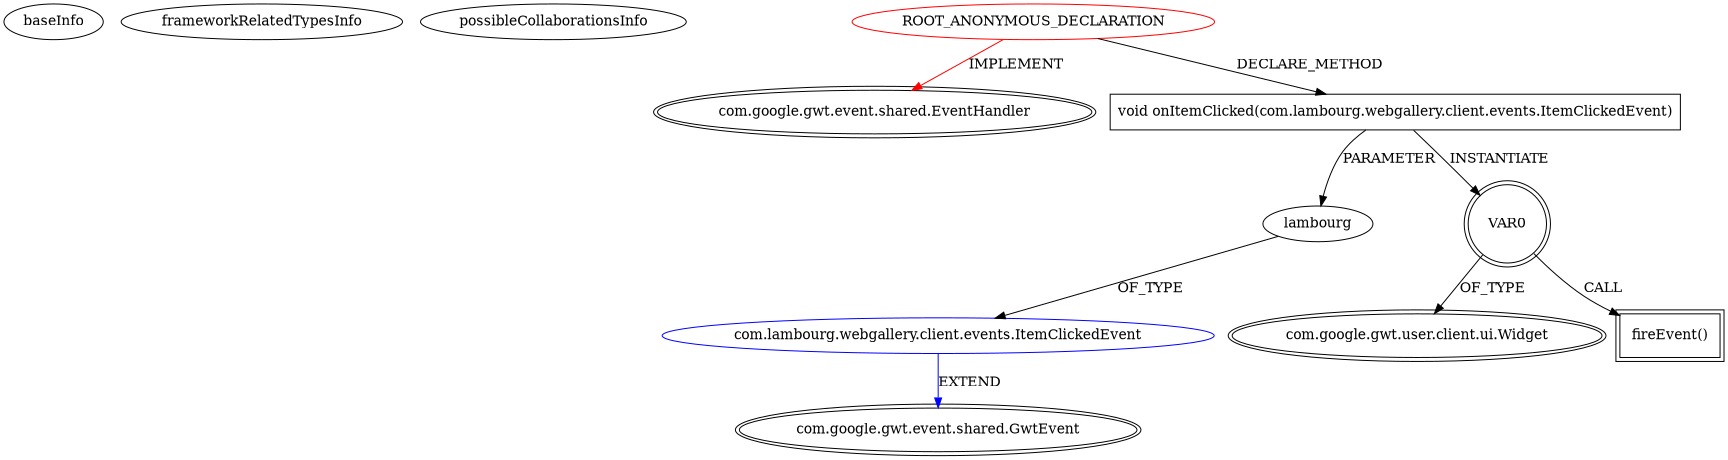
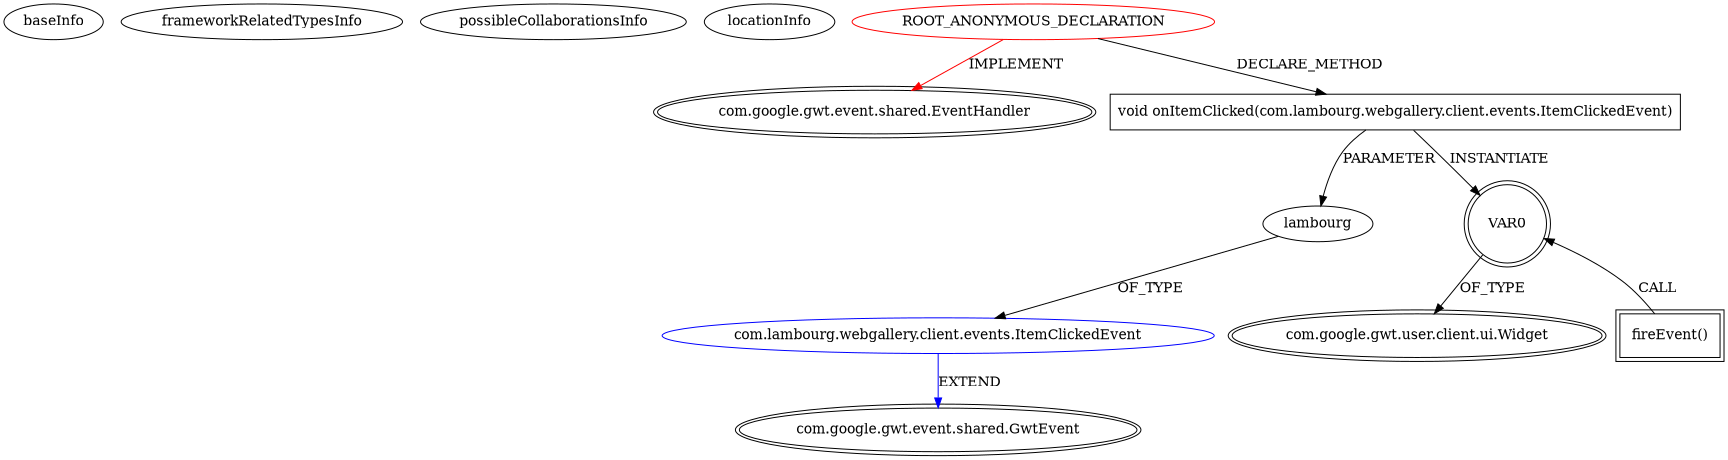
node "locationInfo": added
edge "VAR0" -> "fireEvent()": reversed
